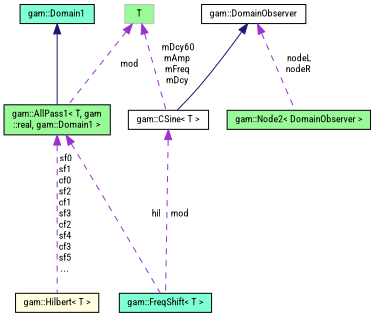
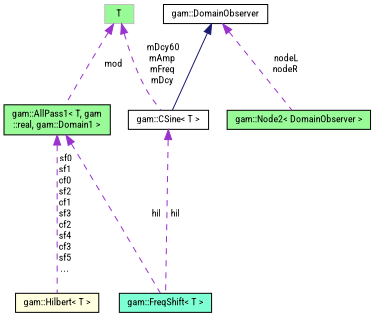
node "gam::Domain1": removed
edge "gam::FreqShift< T >" -> "gam::CSine< T >": label " mod" -> " hil"
